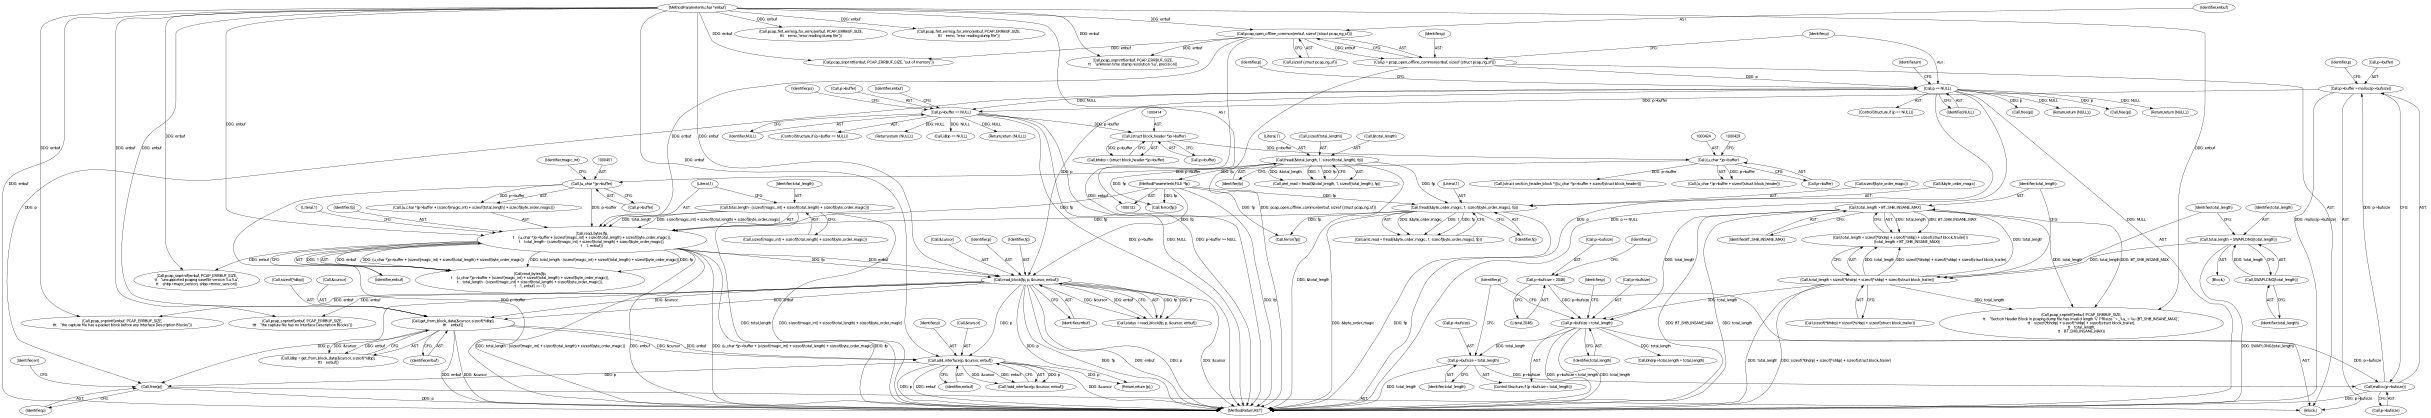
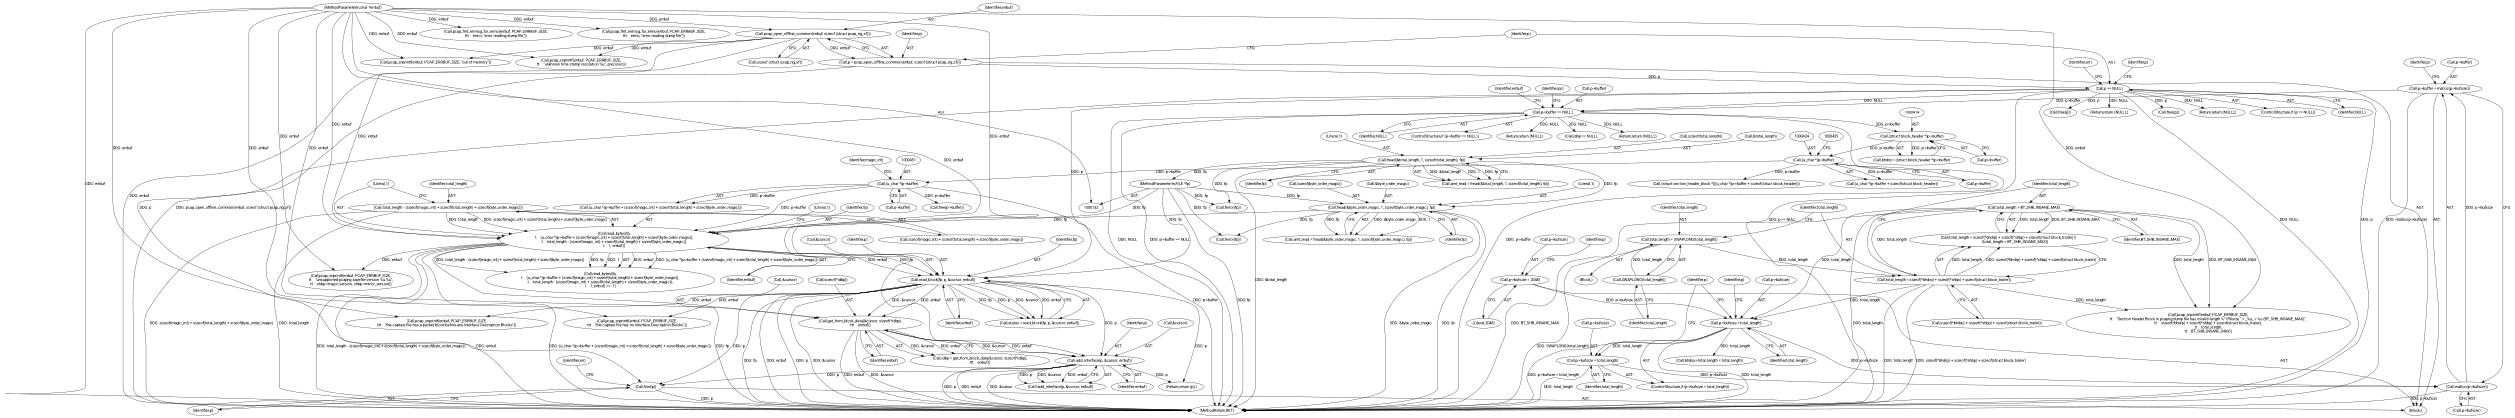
node "(Call,free(p->buffer))": added
